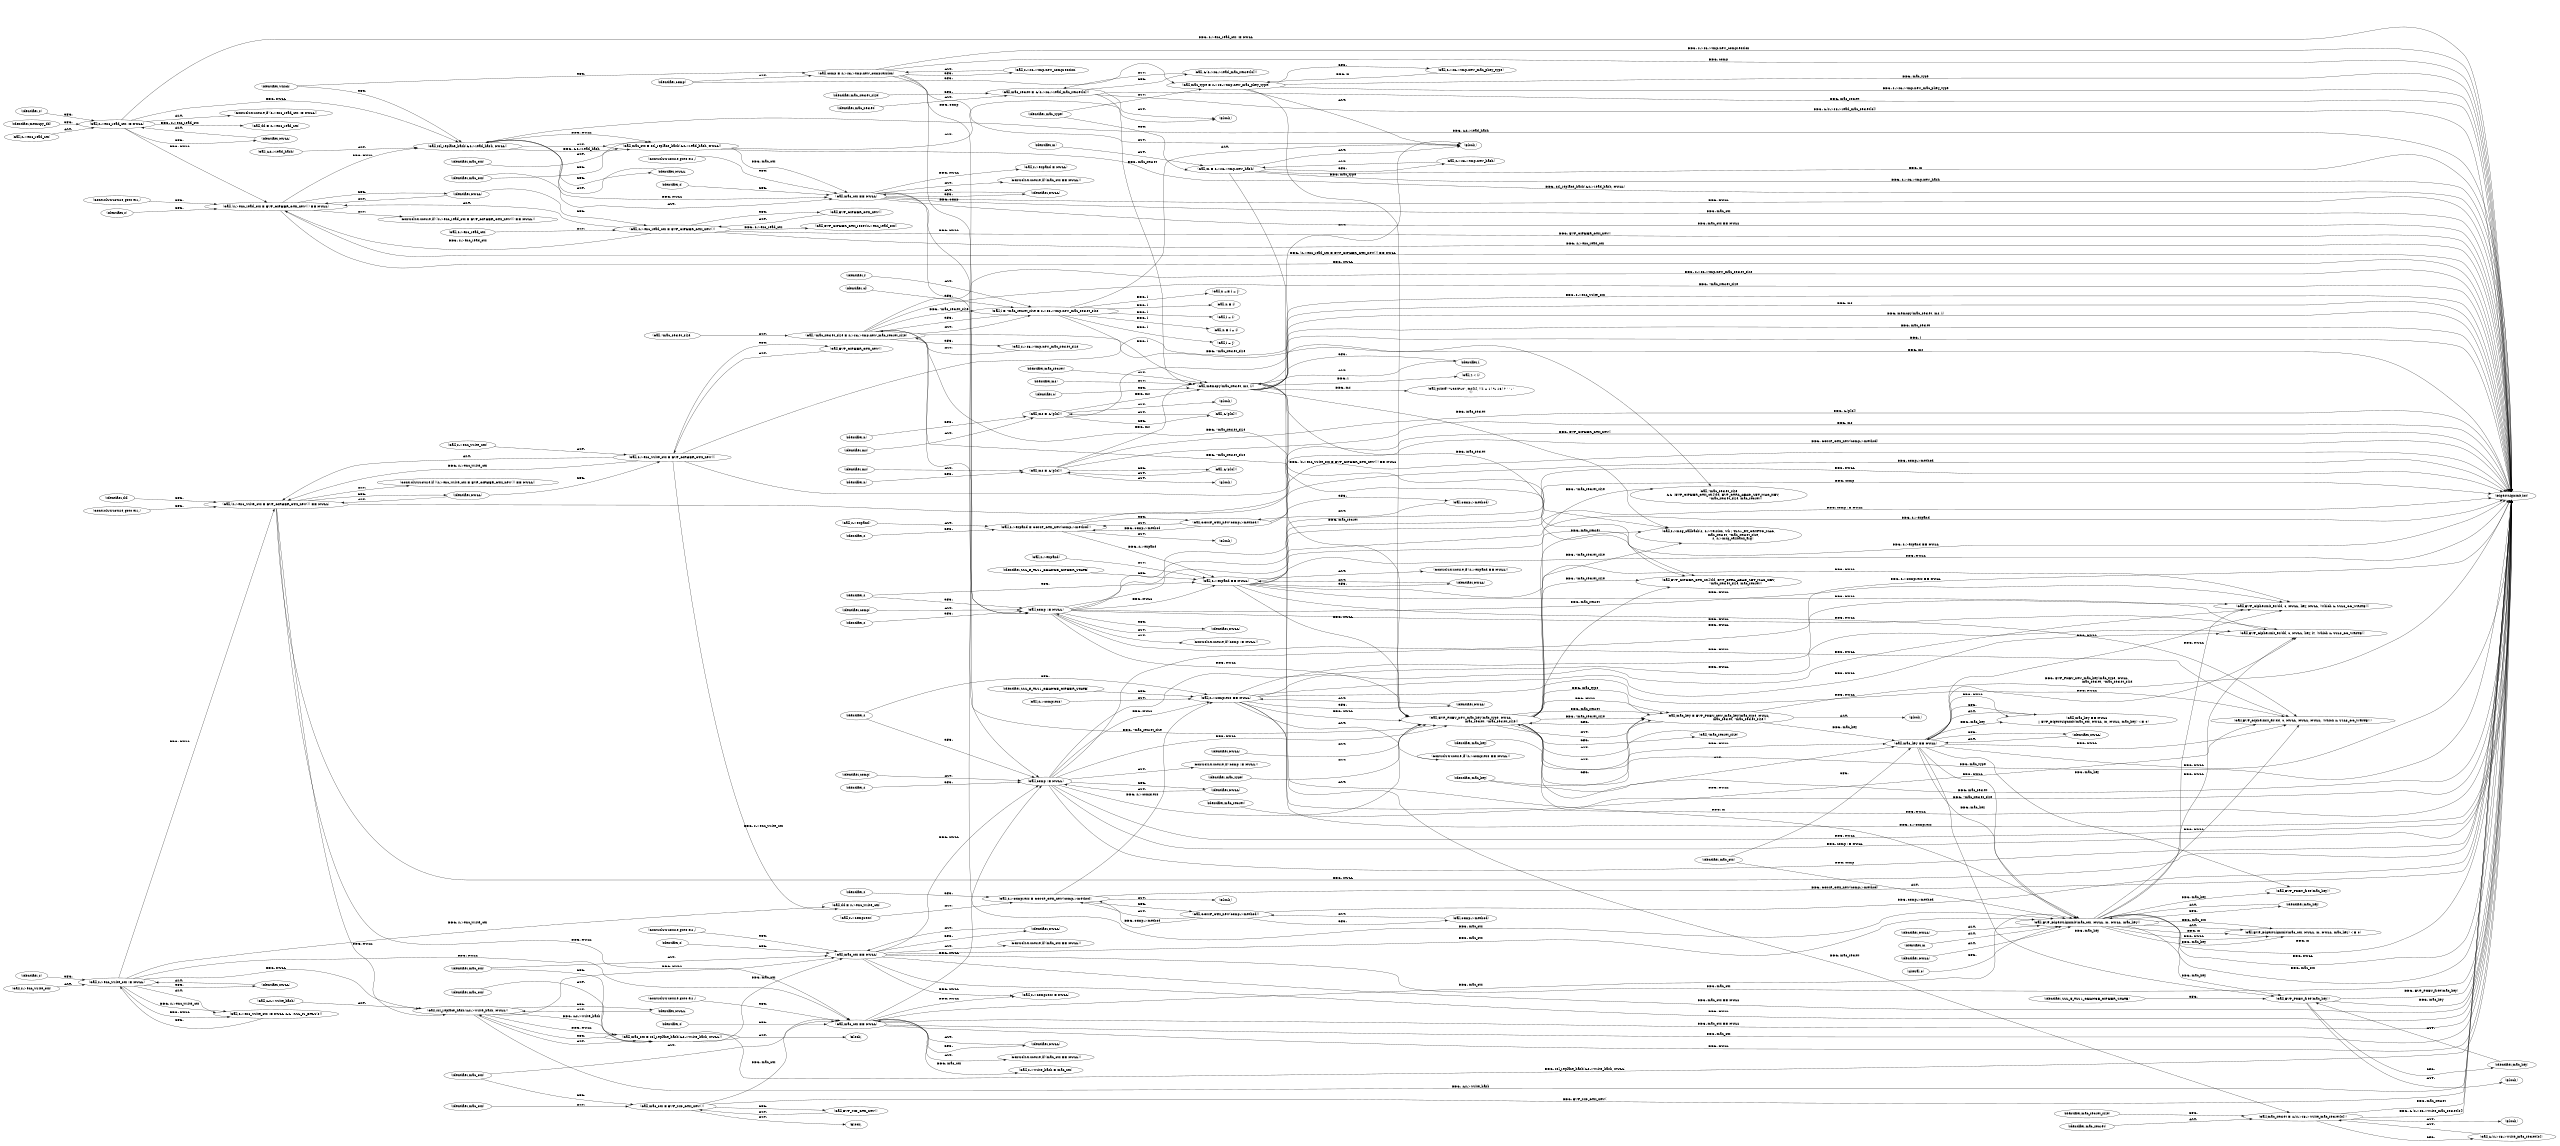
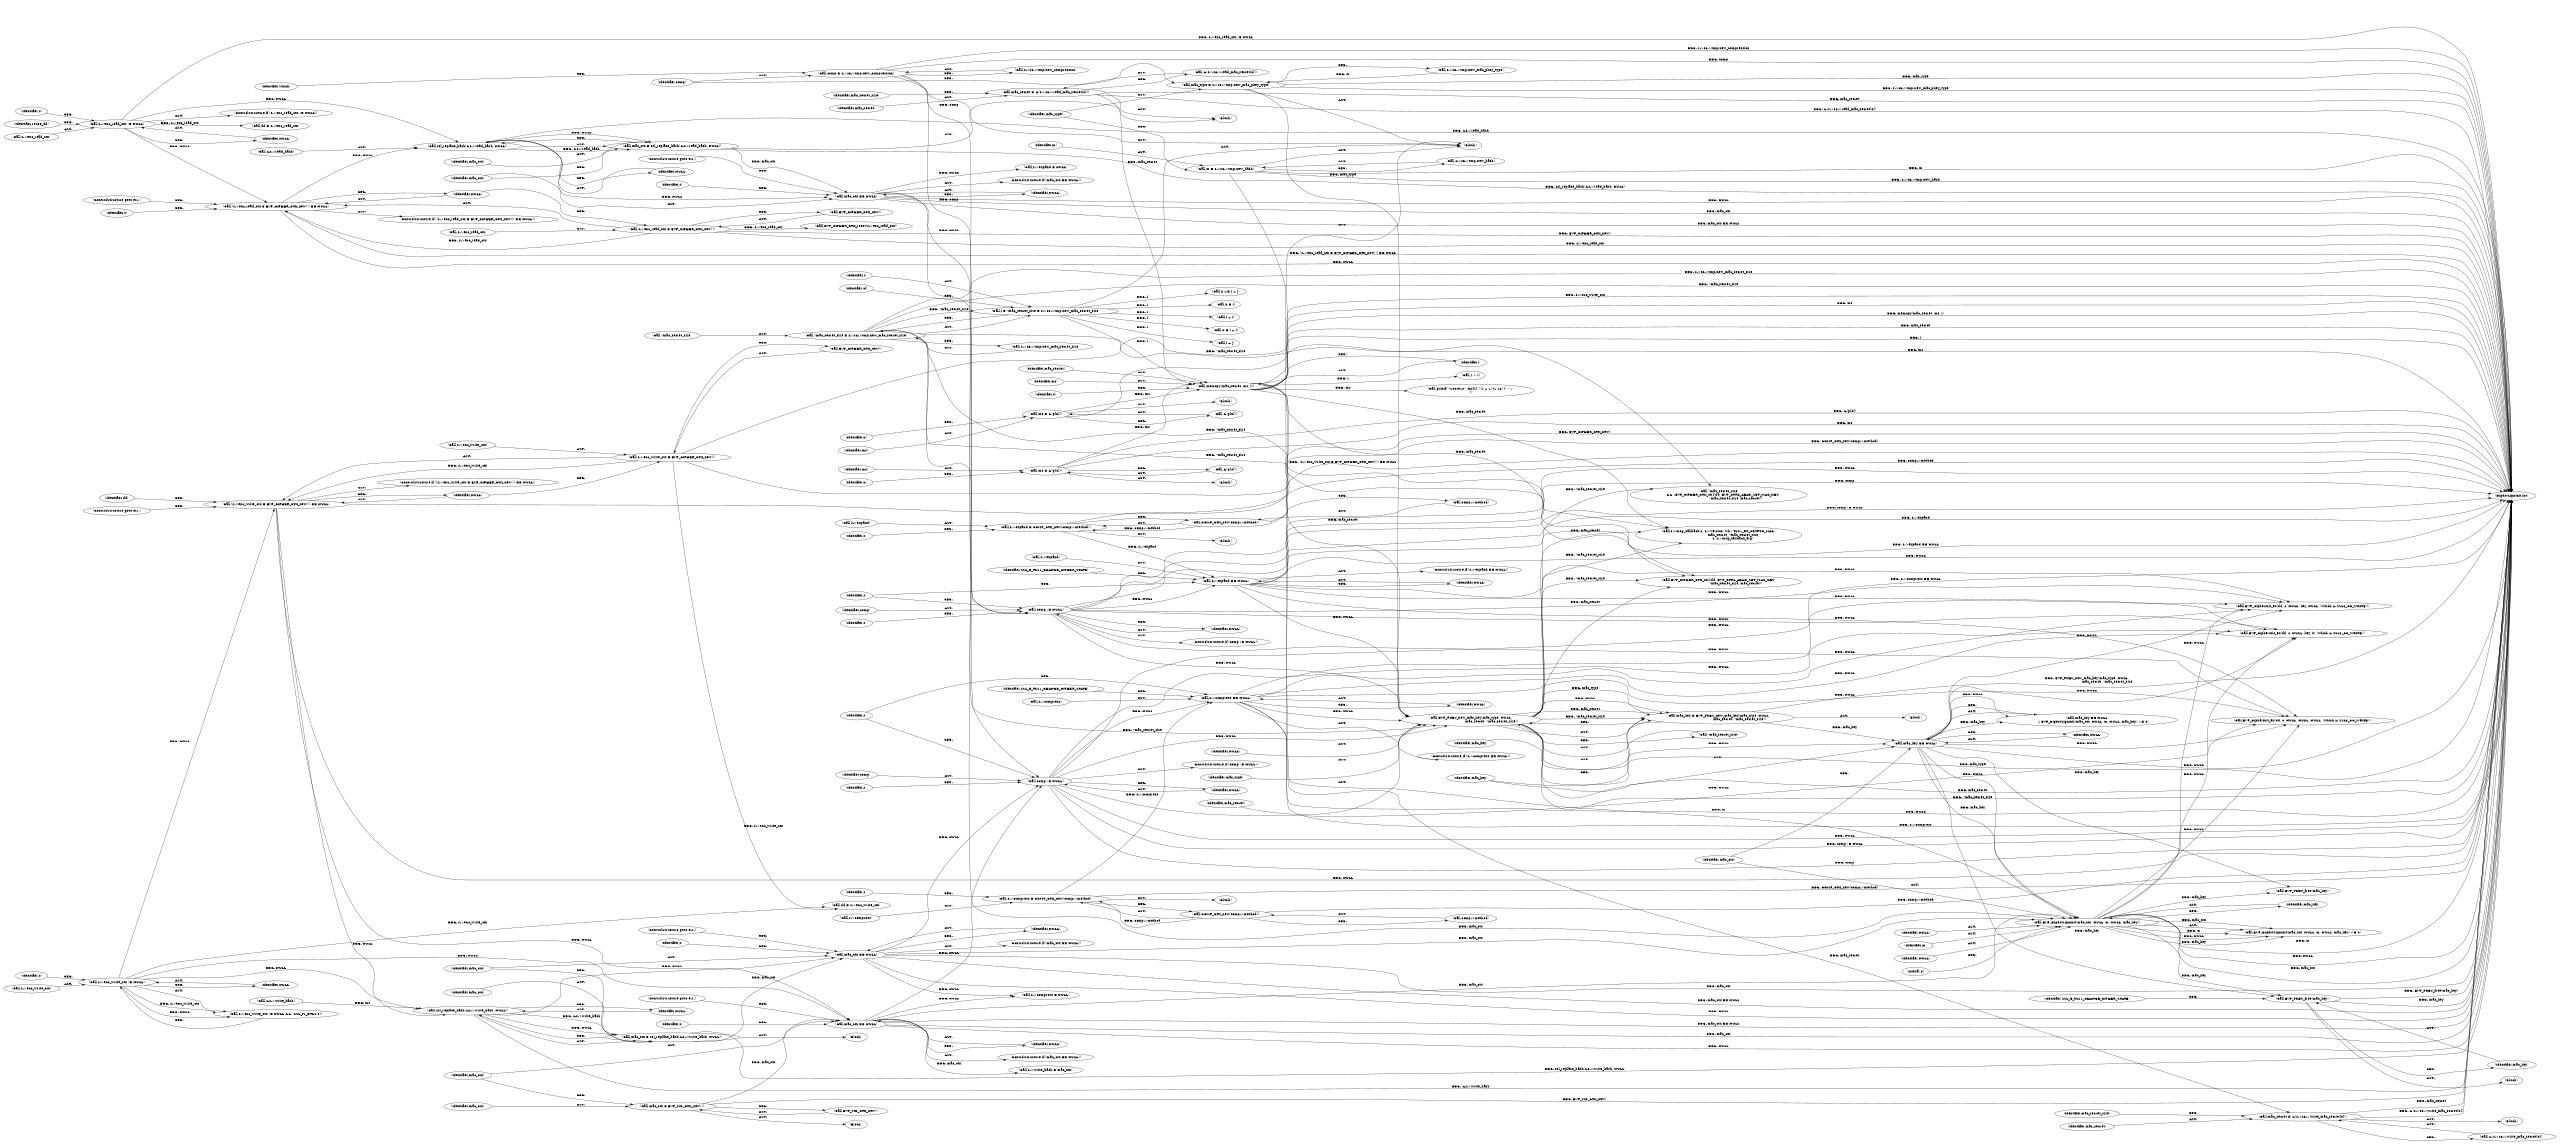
edge "(Identifier,which)" -> "(Call,ssl_replace_hash(&s->read_hash, NULL))": now "(Call,mac_ctx = ssl_replace_hash(&s->read_hash, NULL))" -> "(Call,ssl_replace_hash(&s->read_hash, NULL))"
node "(Identifier,memcpy_dd)": label "(Identifier,memcpy_dd)" -> "(Identifier,reuse_dd)"
edge "(Call,&s->write_hash)" -> "(Call,ssl_replace_hash(&s->write_hash, NULL))": label "AST: " -> "DDG: ms"
